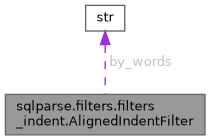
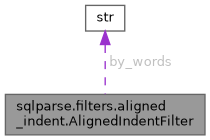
node "sqlparse.filters.filters _indent.AlignedIndentFilter": label "sqlparse.filters.filters _indent.AlignedIndentFilter" -> "sqlparse.filters.aligned _indent.AlignedIndentFilter"
